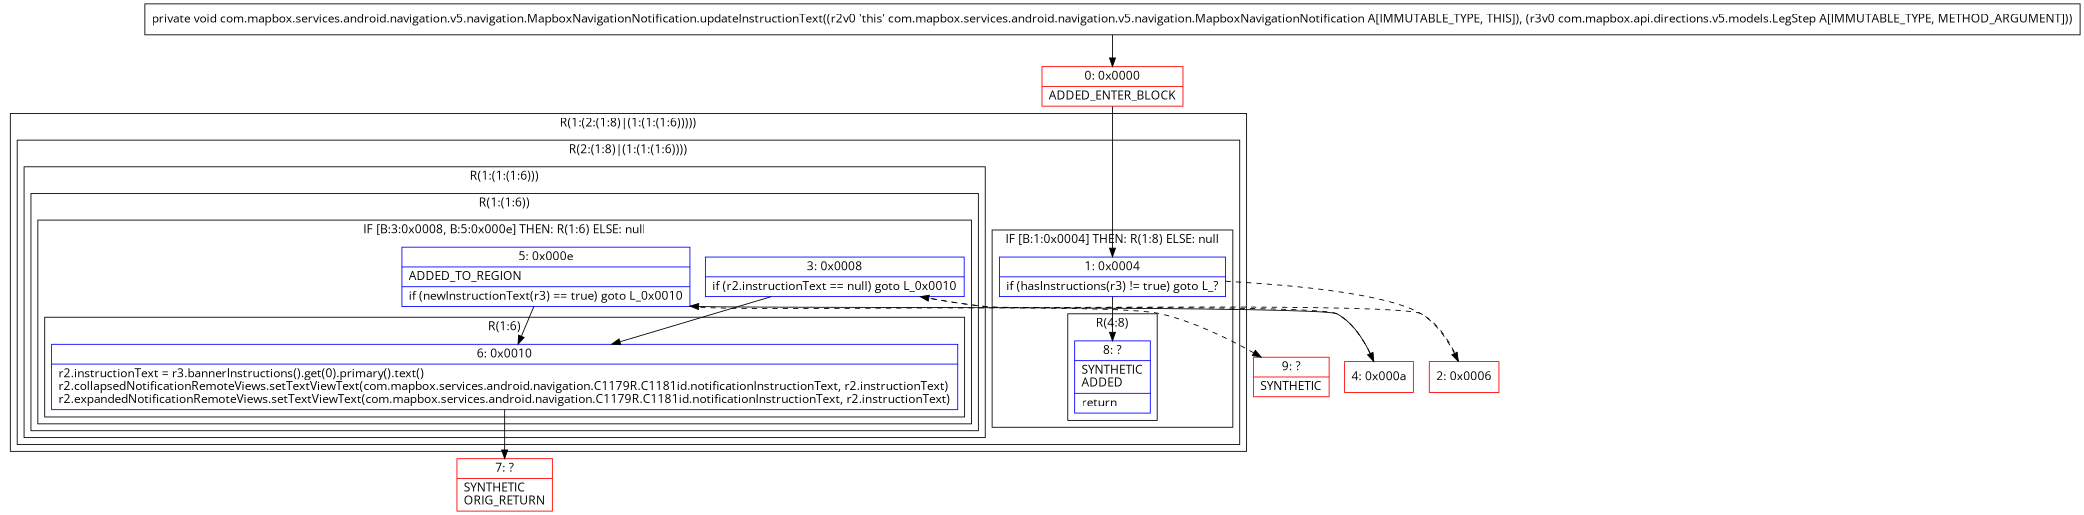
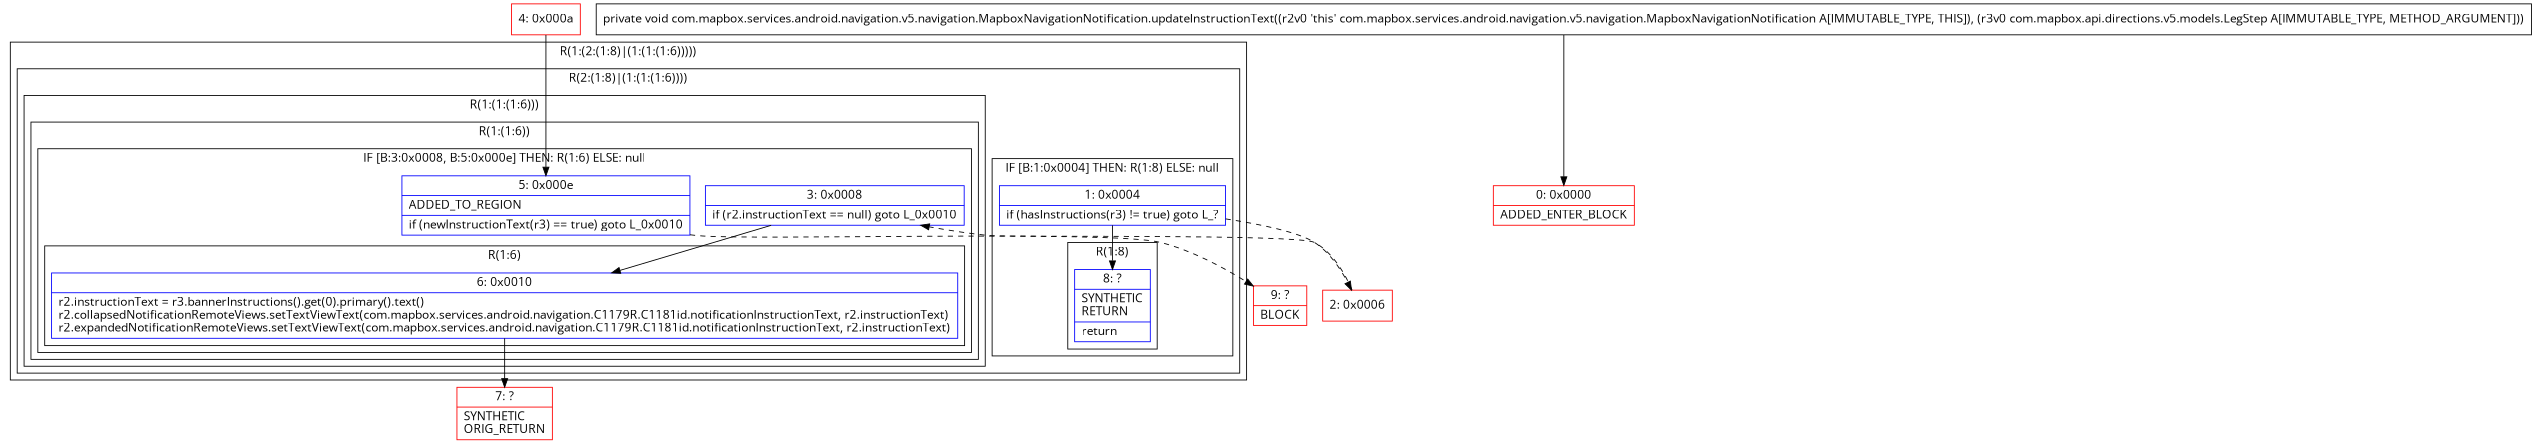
edge "0: 0x0000" -> "1: 0x0004": removed
edge "3: 0x0008" -> "4: 0x000a": removed
edge "5: 0x000e" -> "6: 0x0010": removed
cluster "R(4:8)": label "R(4:8)" -> "R(1:8)"
node "8: ?": text "ADDED" -> "RETURN"
node "9: ?": text "SYNTHETIC" -> "BLOCK"
